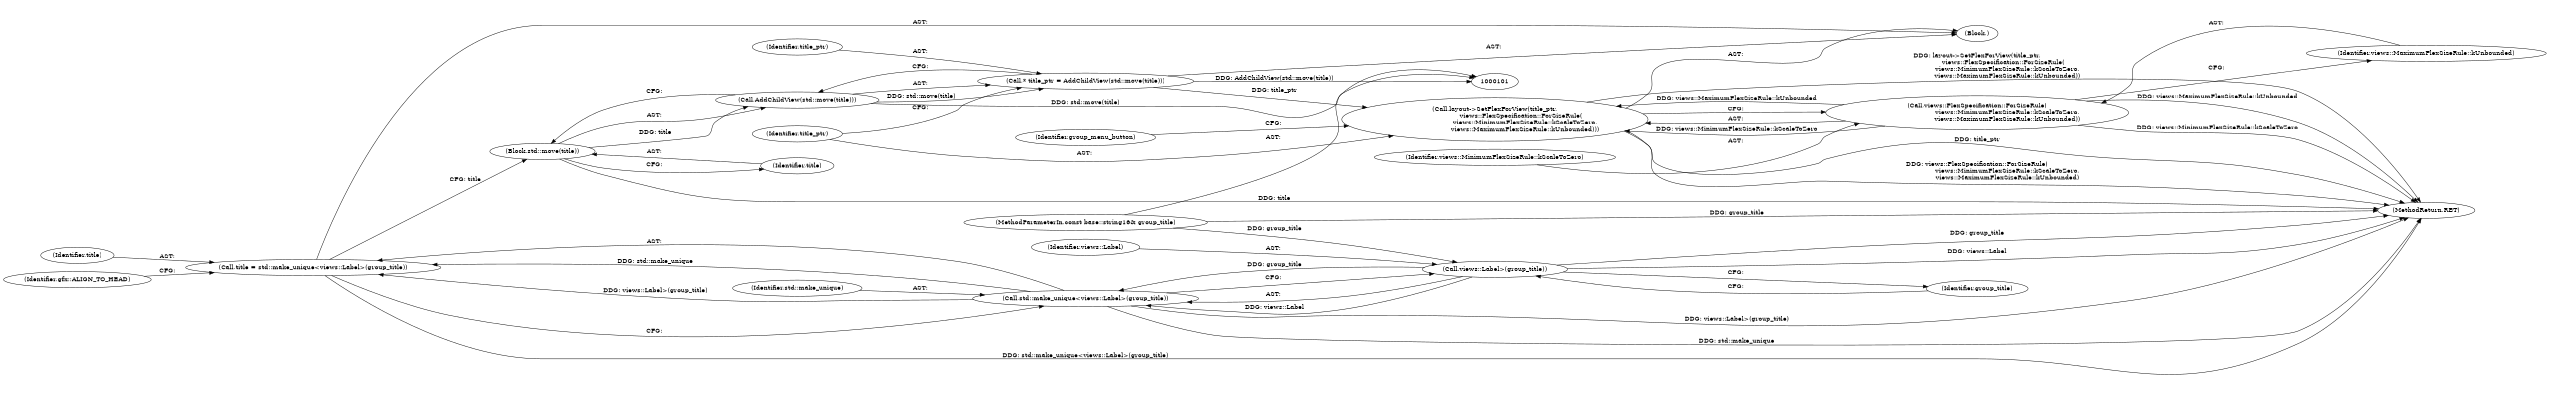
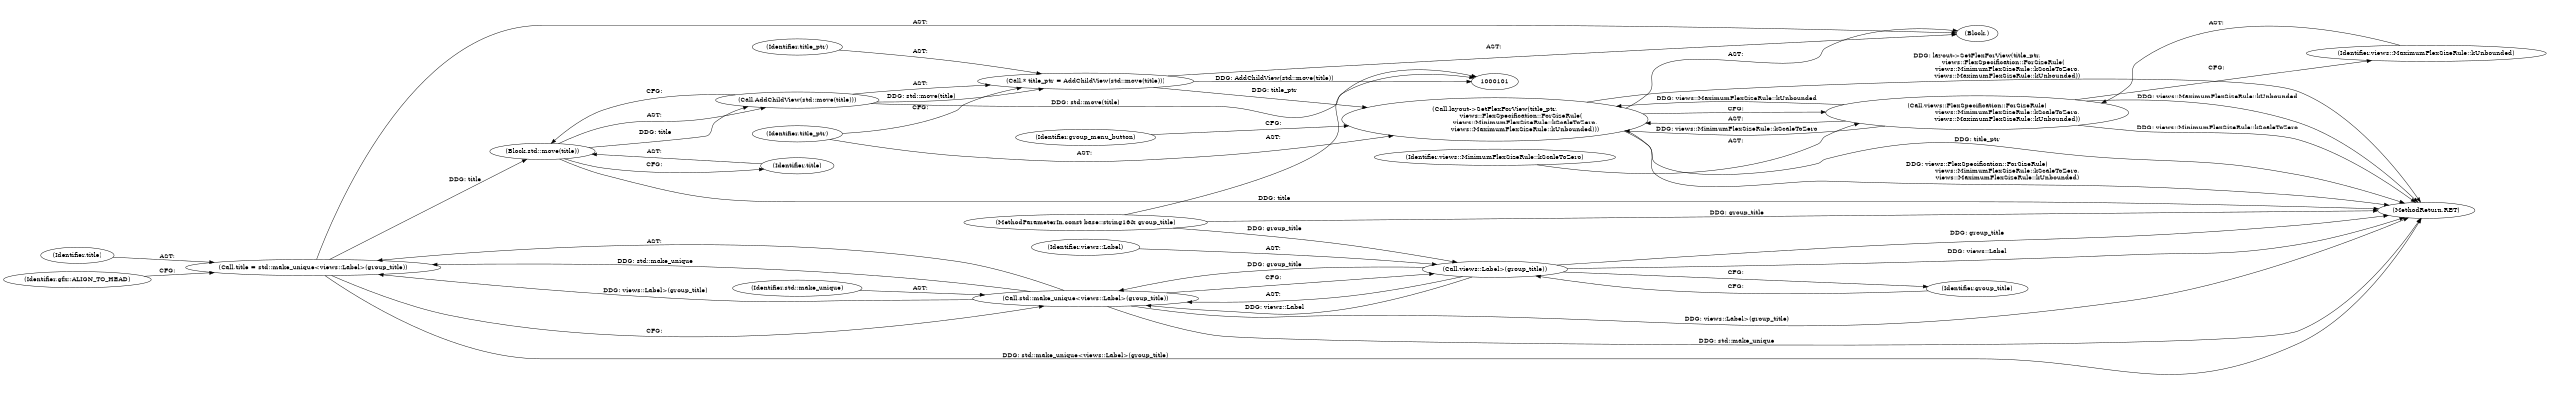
edge "(Call,* title_ptr = AddChildView(std::move(title)))" -> "(Call,AddChildView(std::move(title)))": removed, label "CFG:"
edge "(Call,title = std::make_unique<views::Label>(group_title))" -> "(Block,std::move(title))": label "CFG: title" -> "DDG: title"
